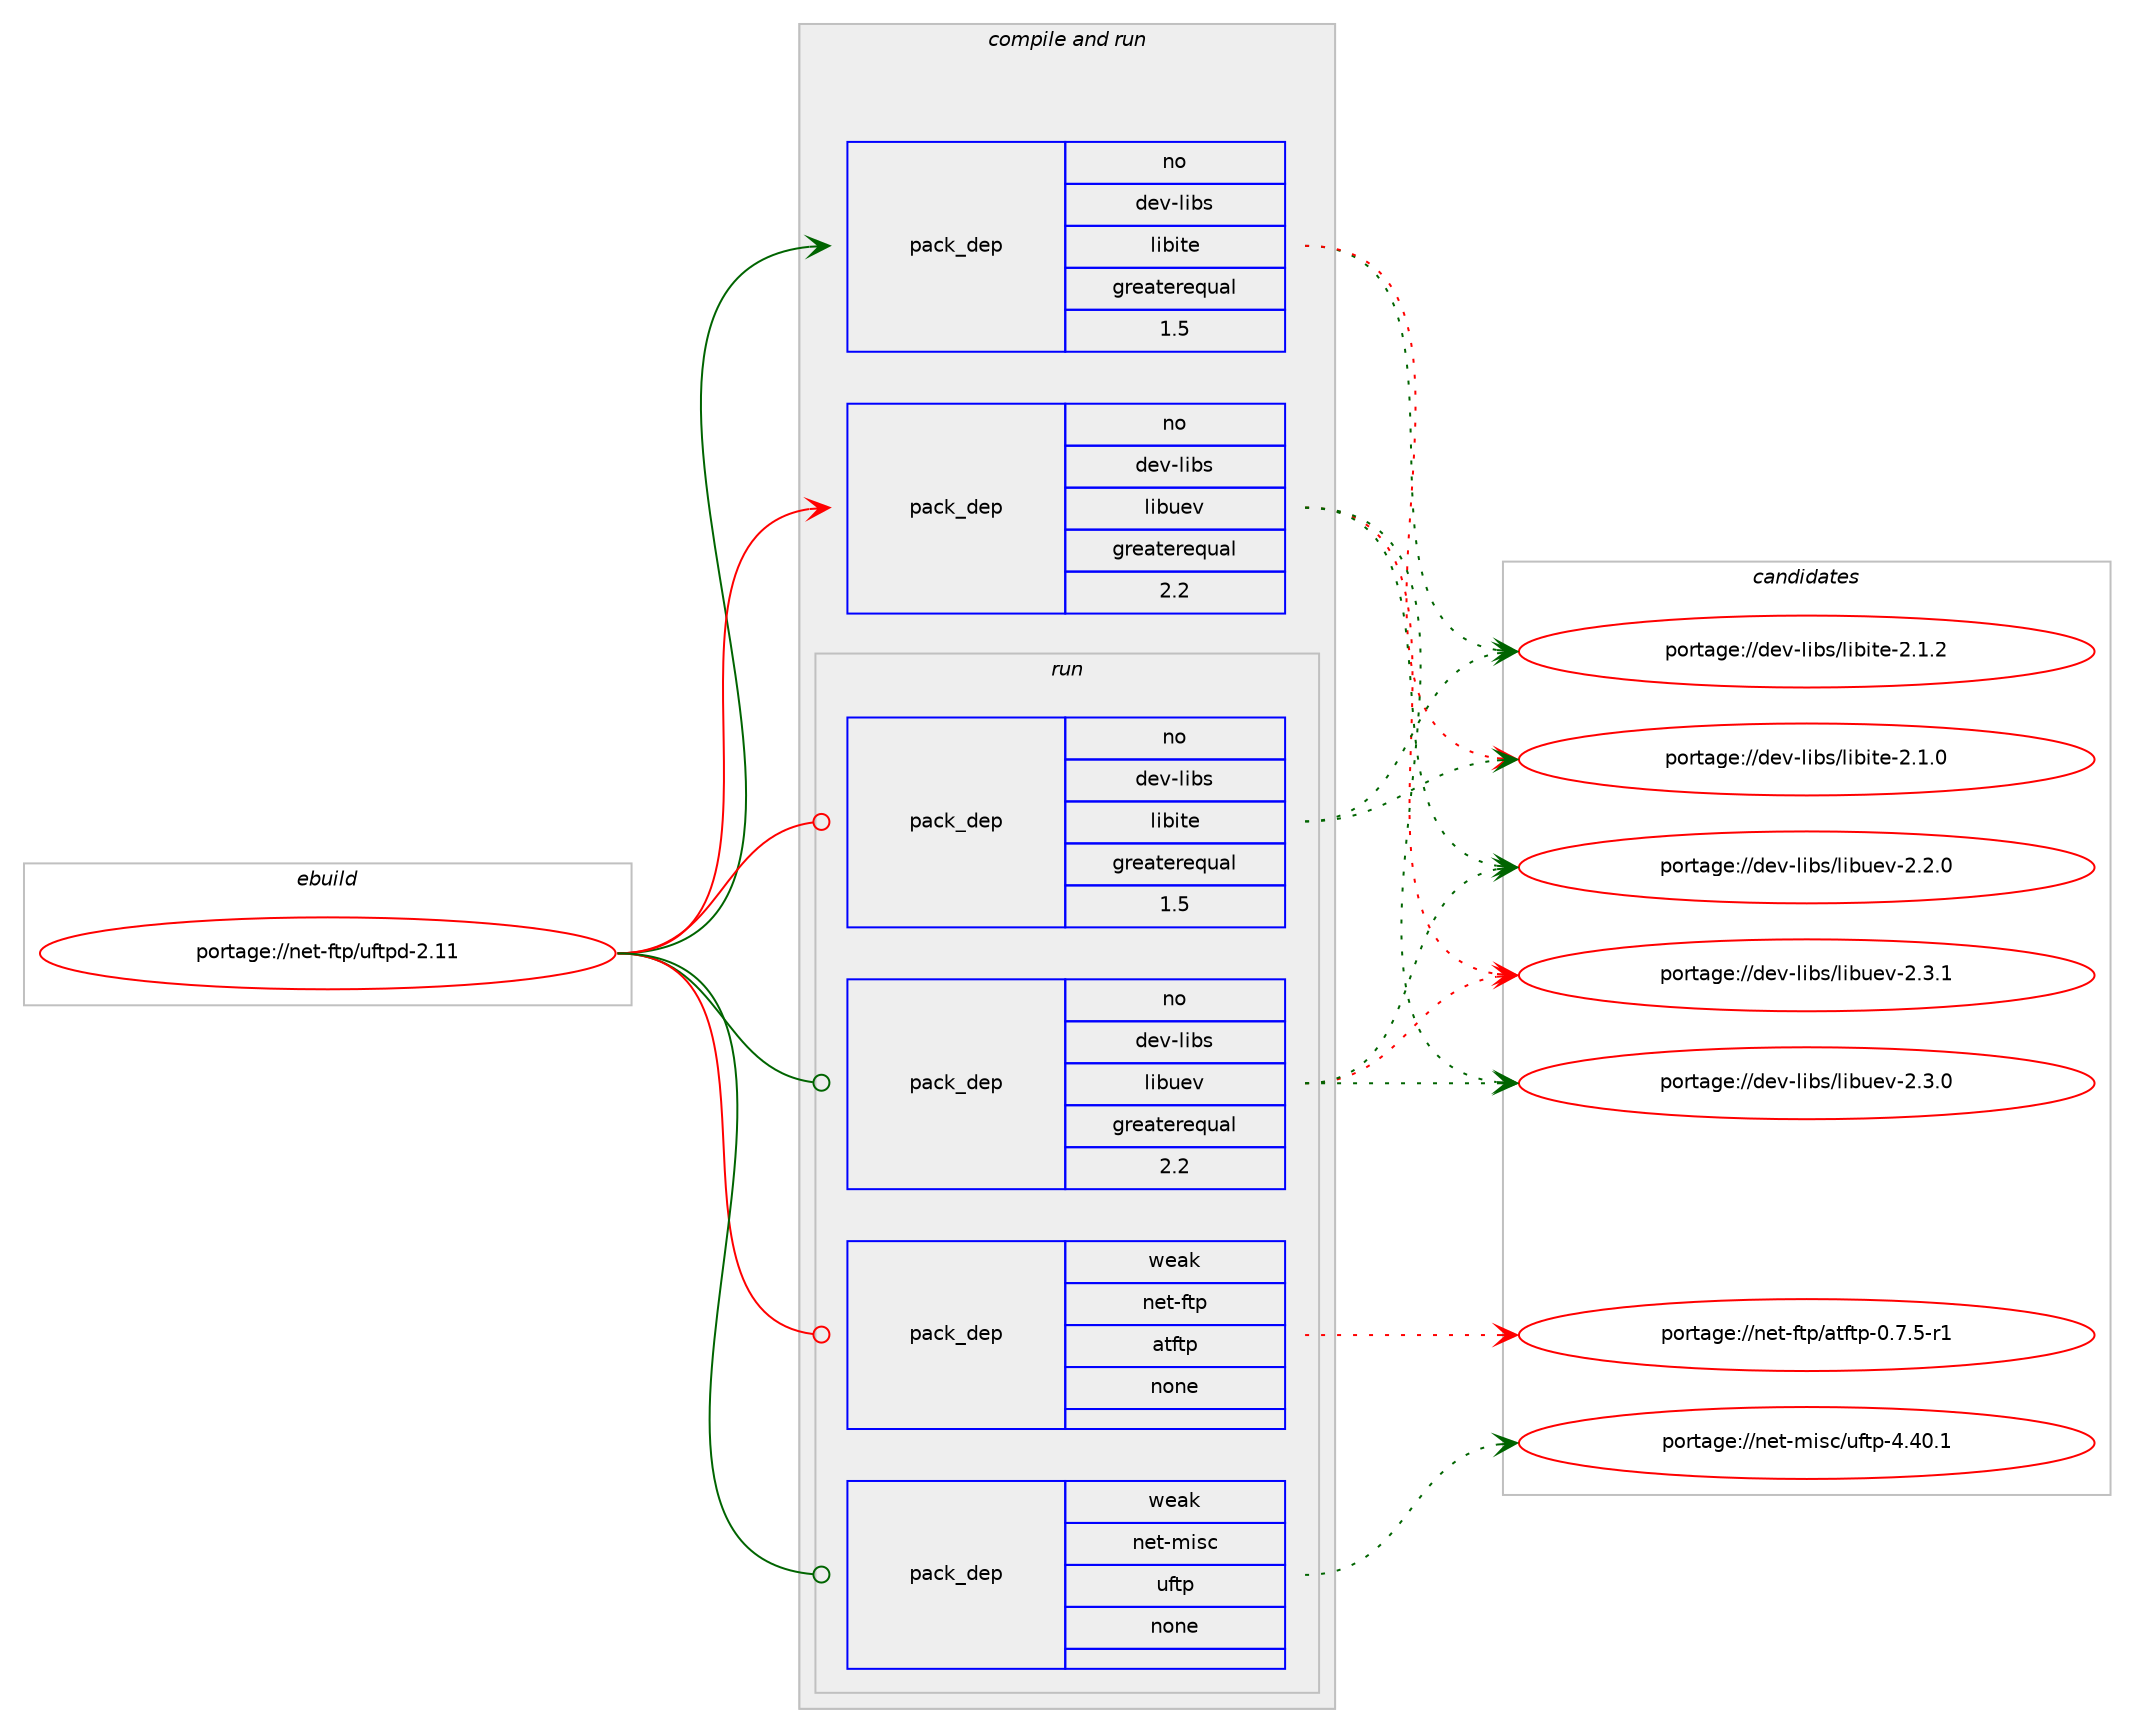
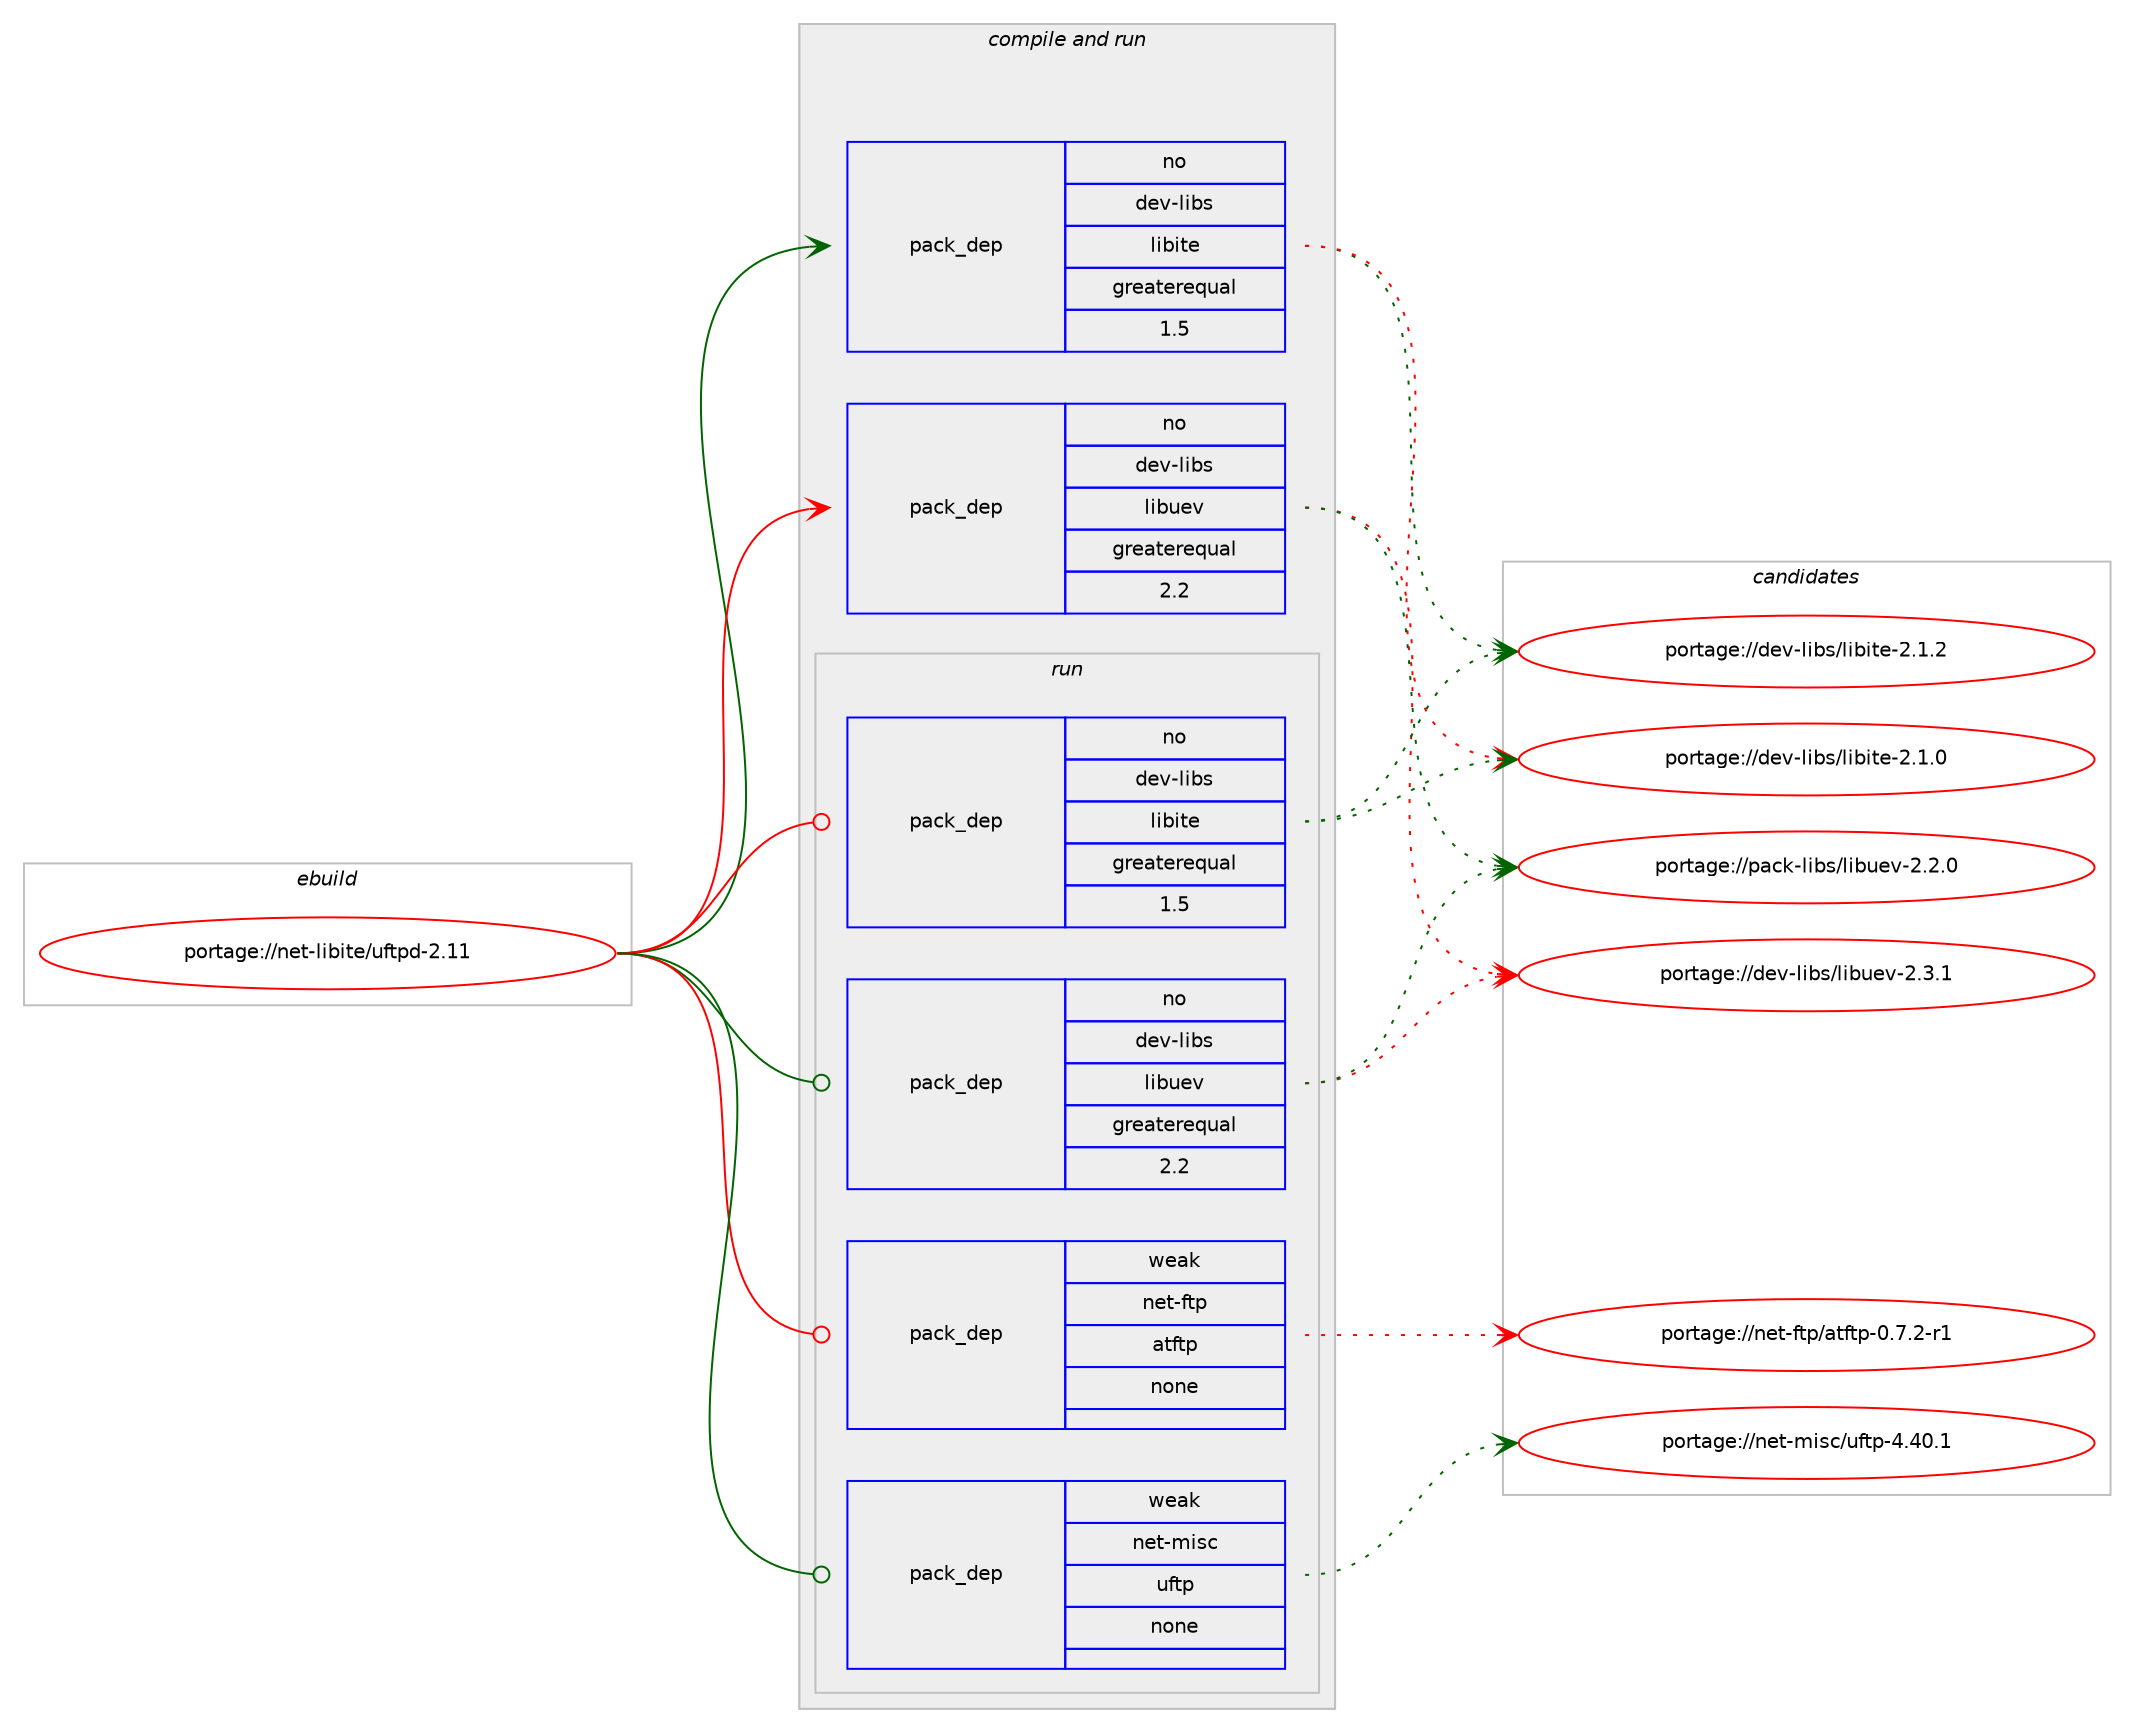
node "portage://dev-libs/libuev-2.2.0": label "portage://dev-libs/libuev-2.2.0" -> "portage://pack-libs/libuev-2.2.0"
node "portage://net-ftp/uftpd-2.11": label "portage://net-ftp/uftpd-2.11" -> "portage://net-libite/uftpd-2.11"
node "portage://dev-libs/libuev-2.3.0": removed
node "portage://net-ftp/atftp-0.7.5-r1": label "portage://net-ftp/atftp-0.7.5-r1" -> "portage://net-ftp/atftp-0.7.2-r1"
